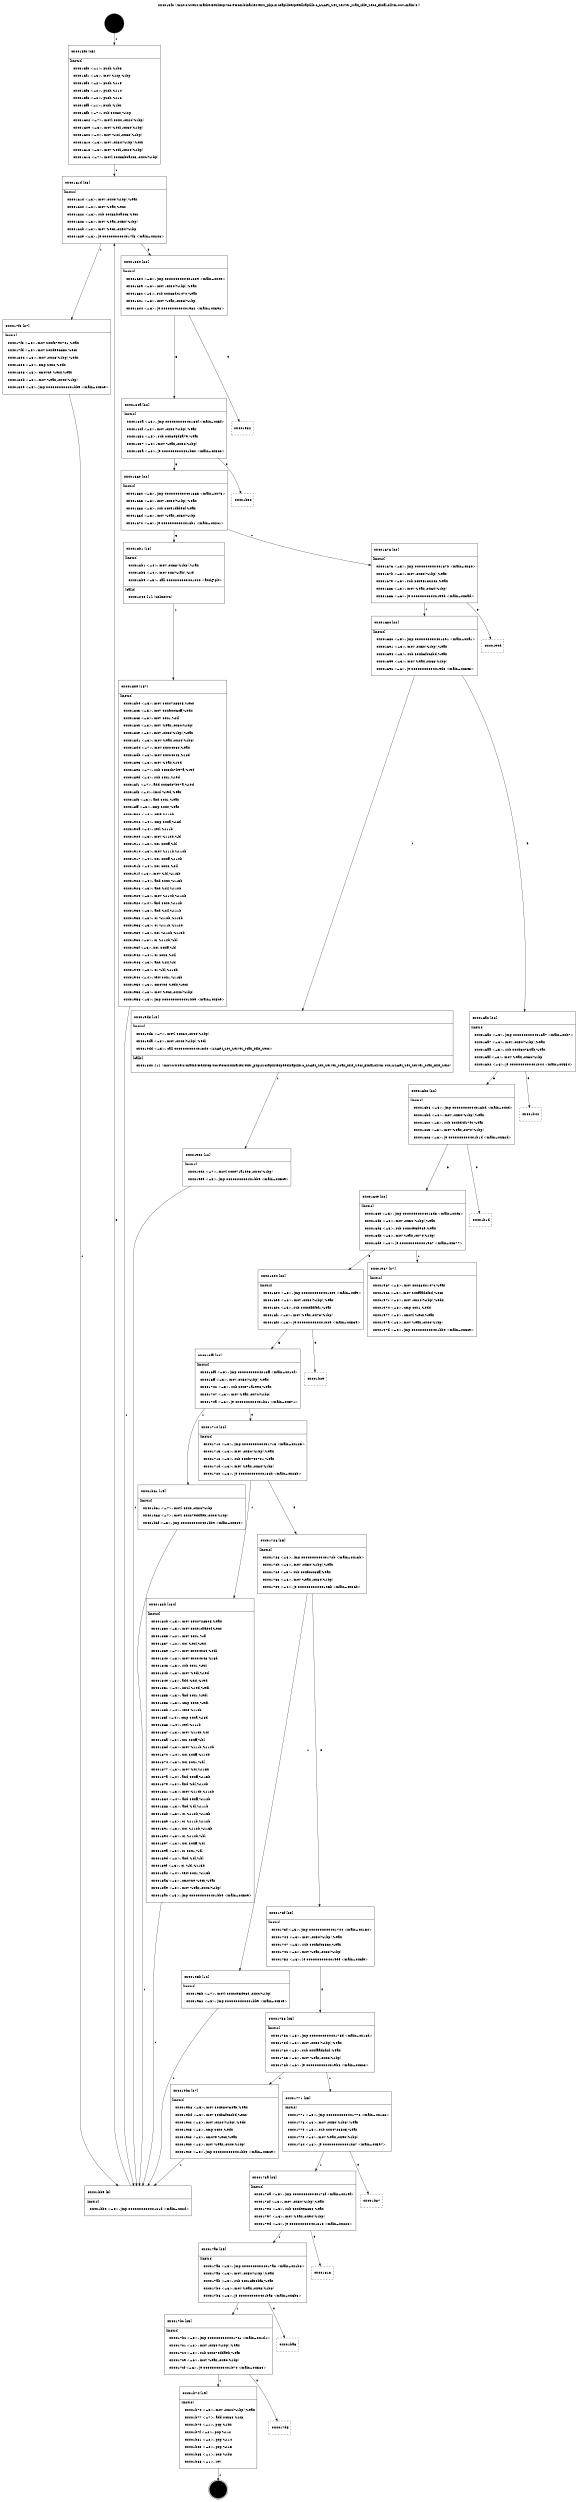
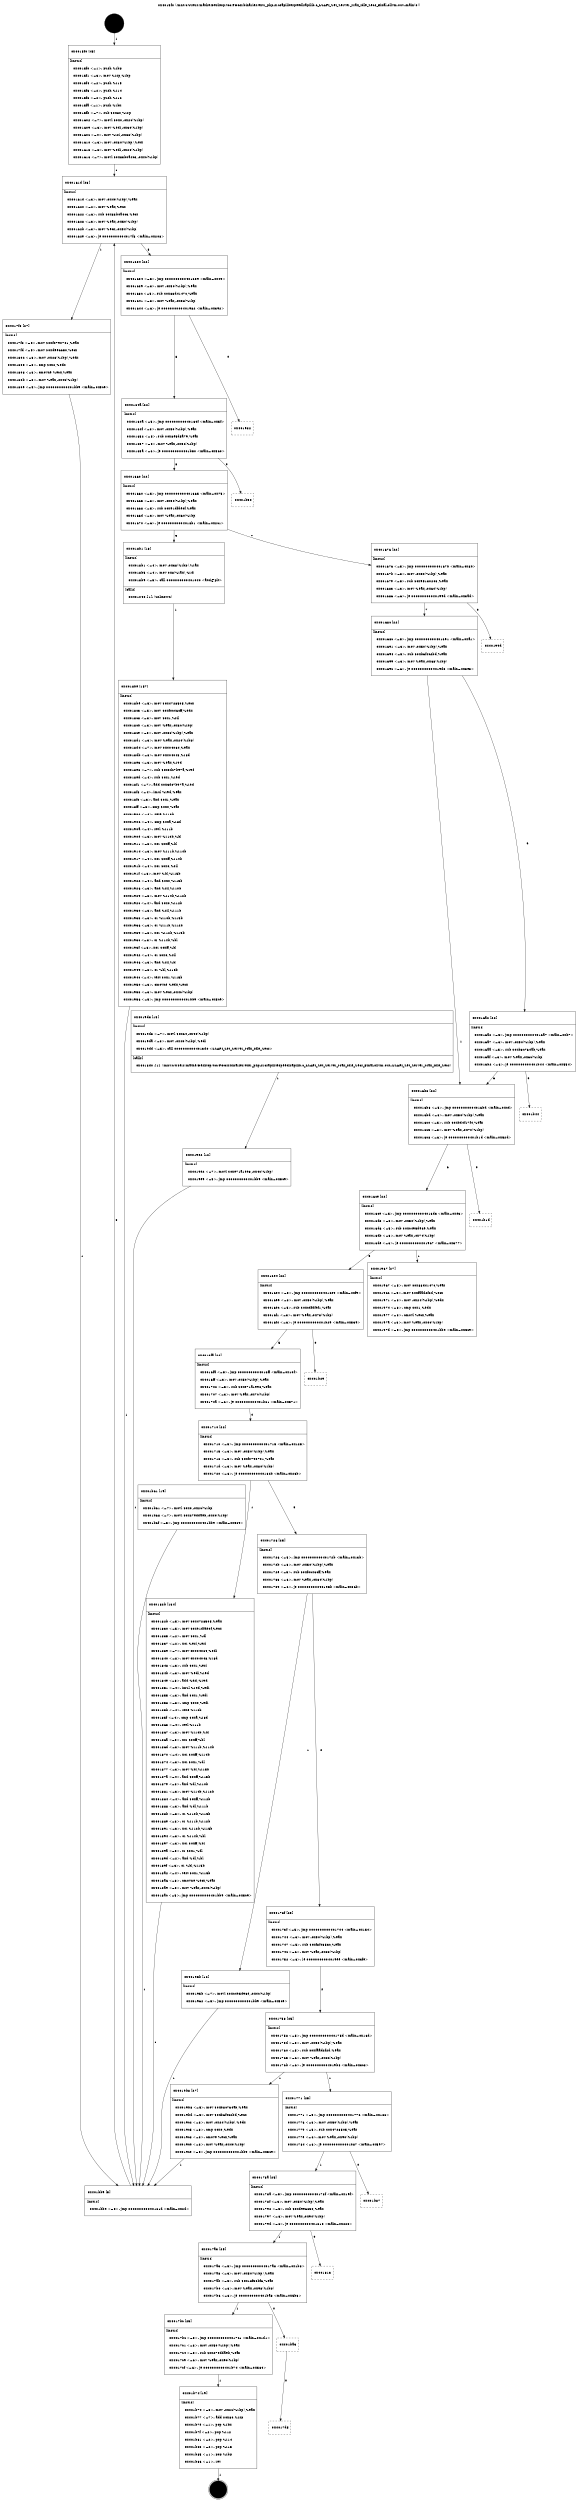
edge "0x40168c [22]" -> "0x4019d3 [15]": now "0x40168c [22]" -> "0x4016b8 [22]"
edge "0x4016fa [22]" -> "0x401b61 [19]": removed, label "1"
edge "0x4017bc [25]" -> "0x4017d5": now "0x401ba3" -> "0x4017d5"
